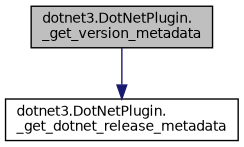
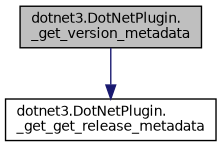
node "dotnet3.DotNetPlugin. _get_dotnet_release_metadata": label "dotnet3.DotNetPlugin. _get_dotnet_release_metadata" -> "dotnet3.DotNetPlugin. _get_get_release_metadata"
